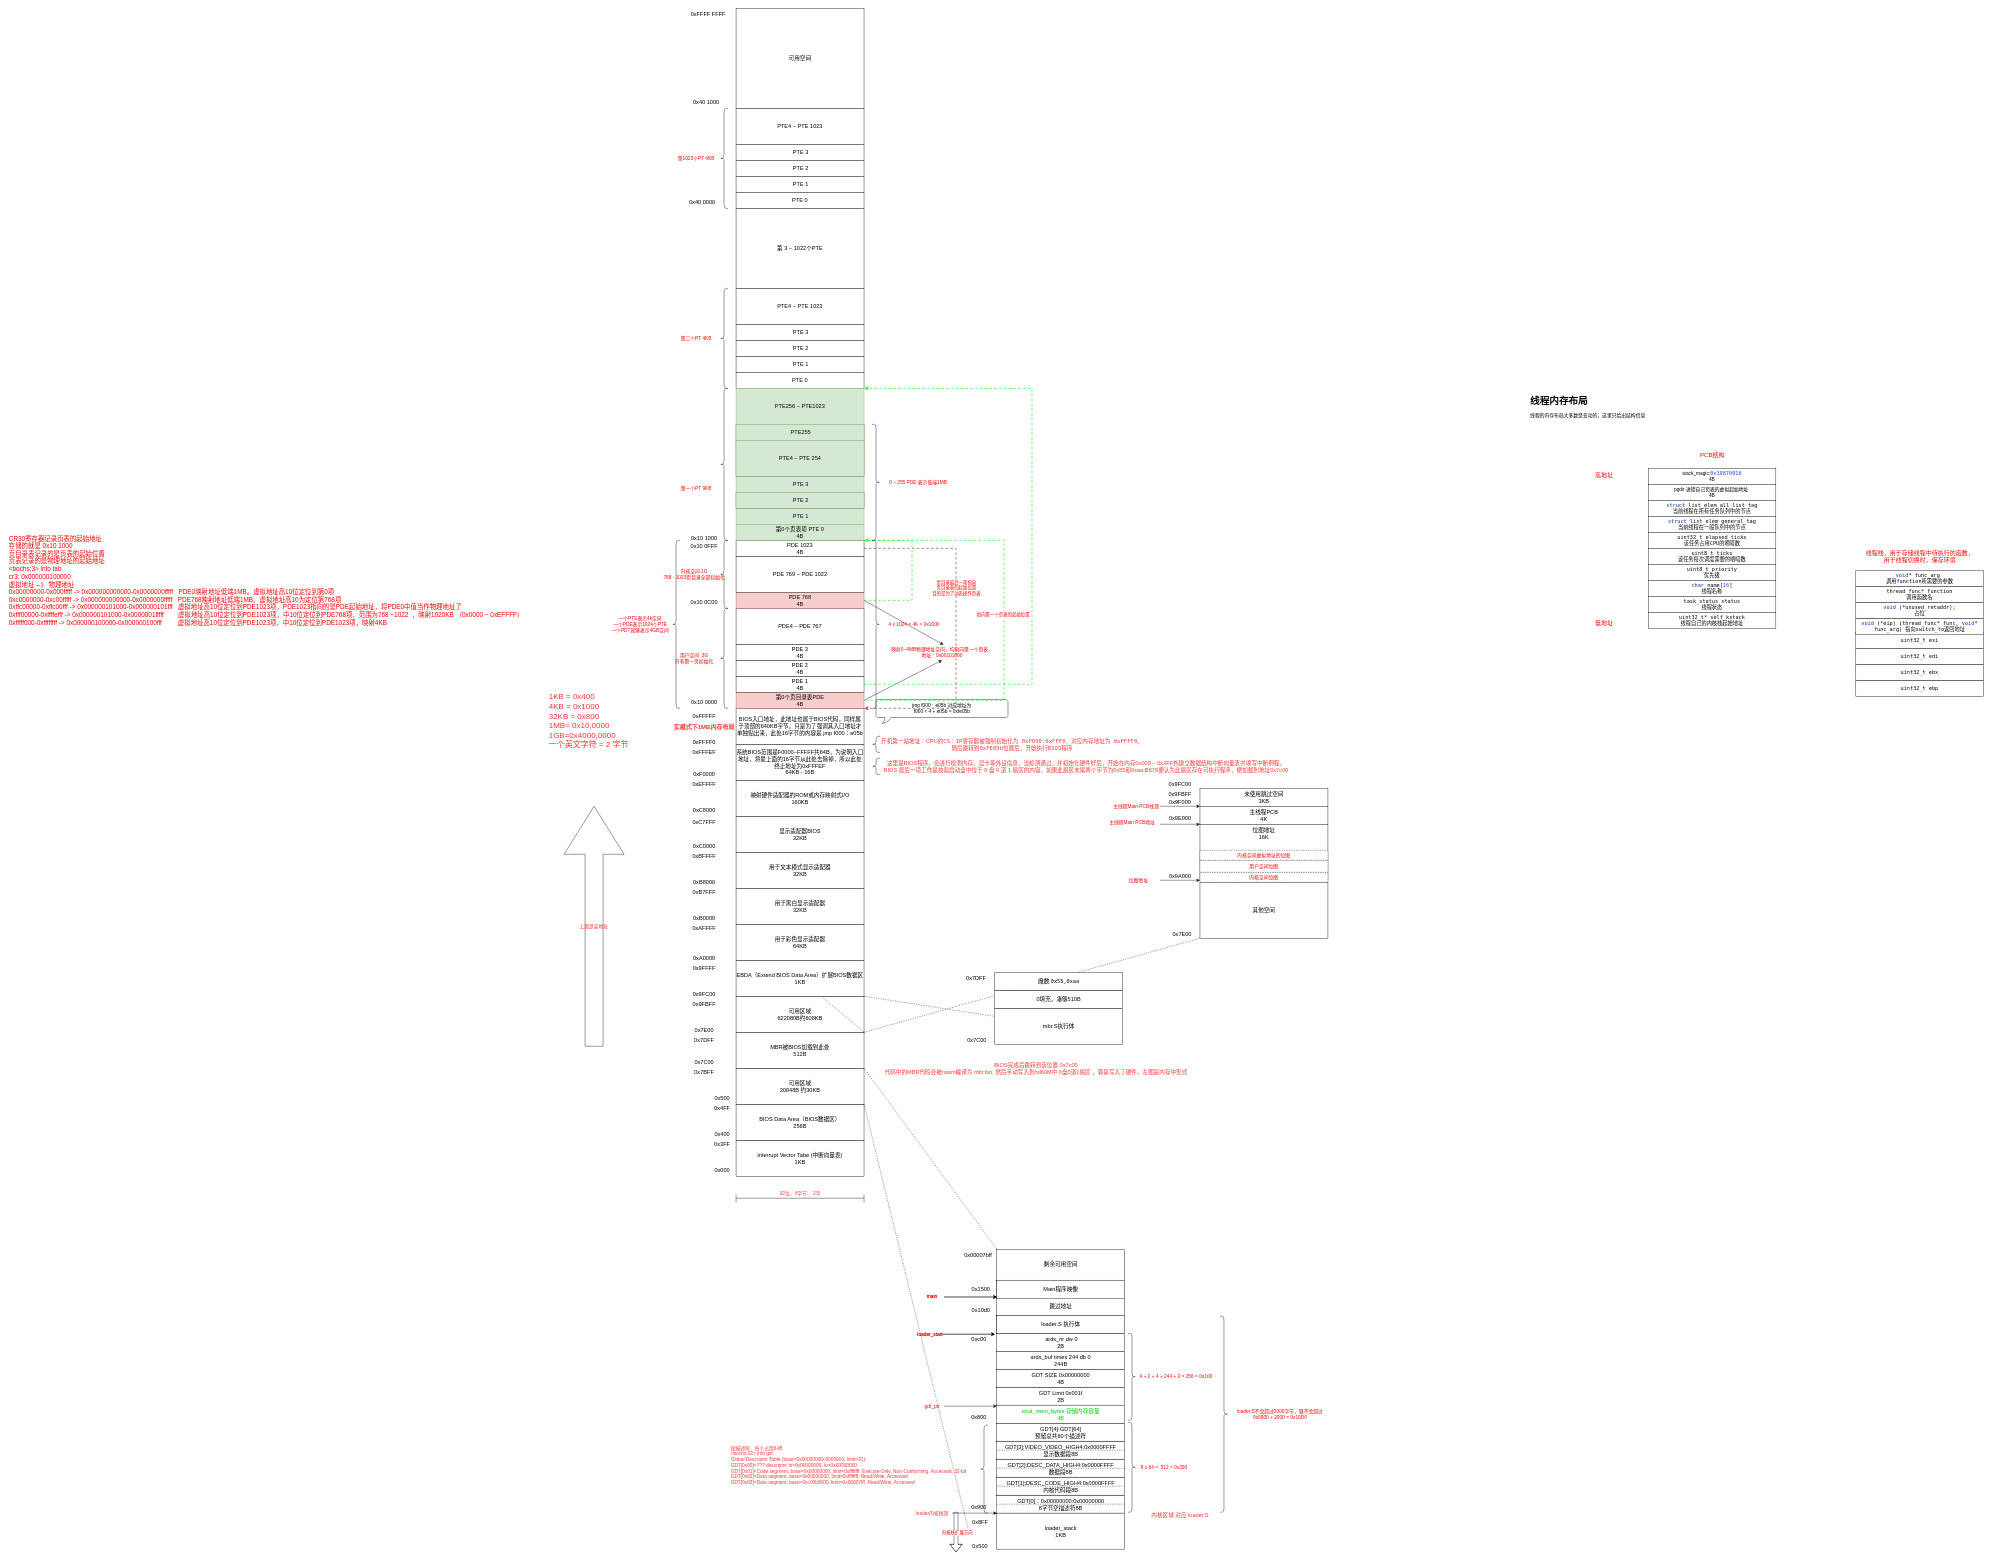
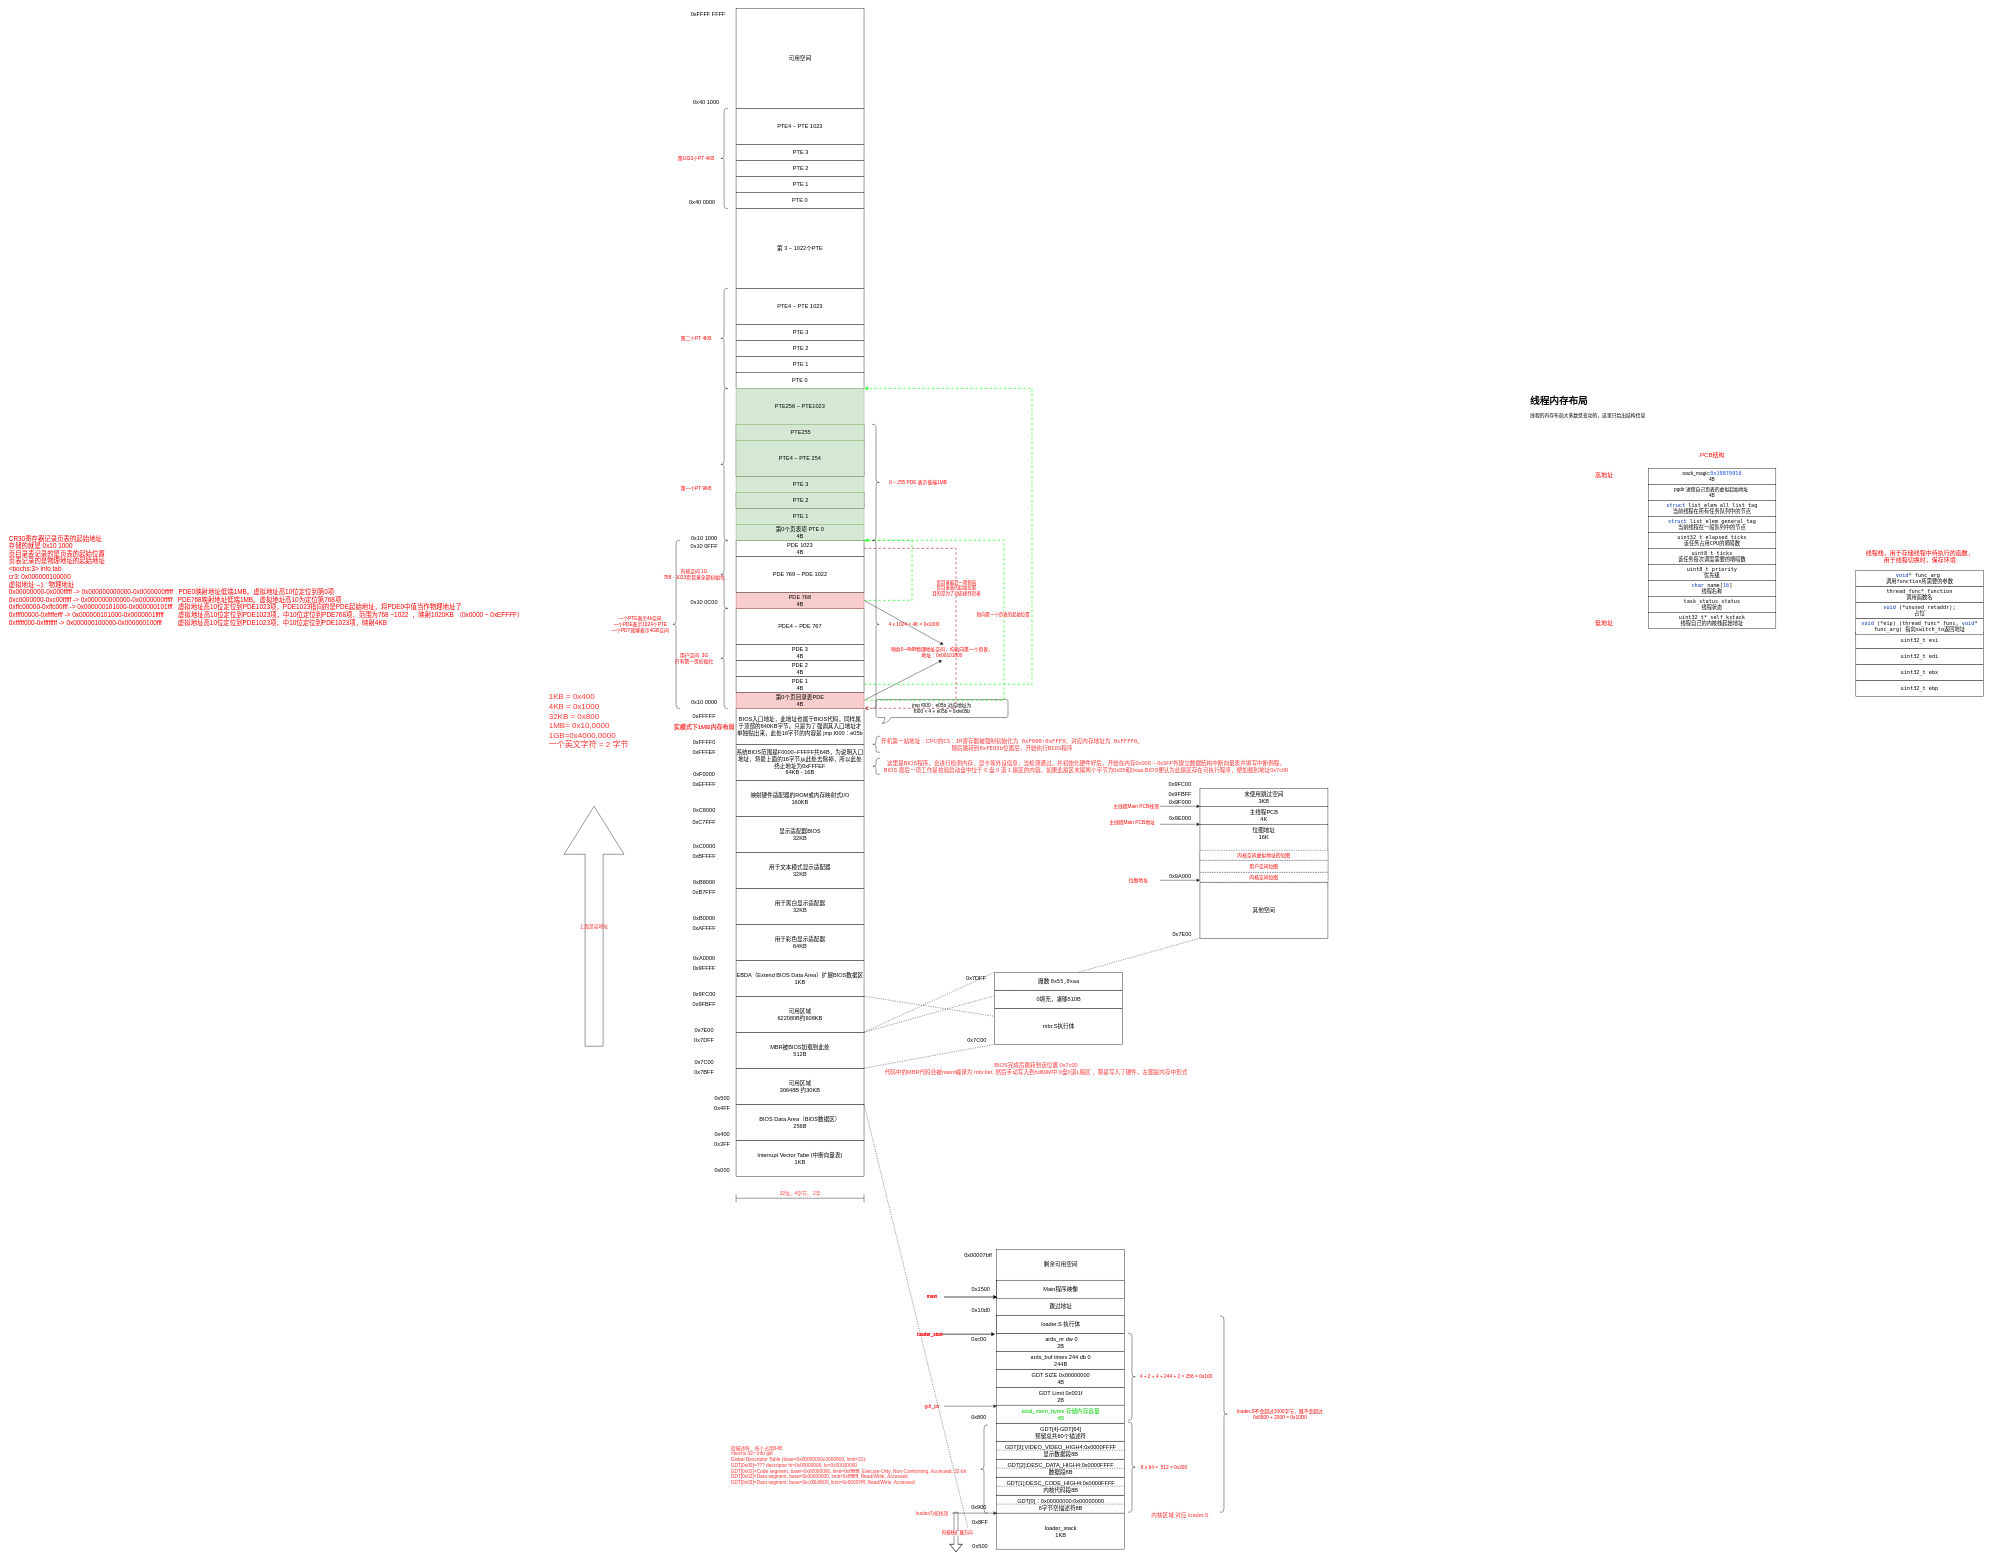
edge "EBDA（Extend BIOS Data Area）扩展BIOS数据区 1KB" -- "可用区域 622080B约608KB": now "魔数 0x55,0xaa" -- "可用区域 622080B约608KB"
edge "mbr.S执行体" -- "MBR被BIOS加载到此处 512B": added
edge "可用区域 30648B 约30KB" -- "剩余可用空间": now "可用区域 30648B 约30KB" -- "BIOS Data Area（BIOS数据区） 256B"
